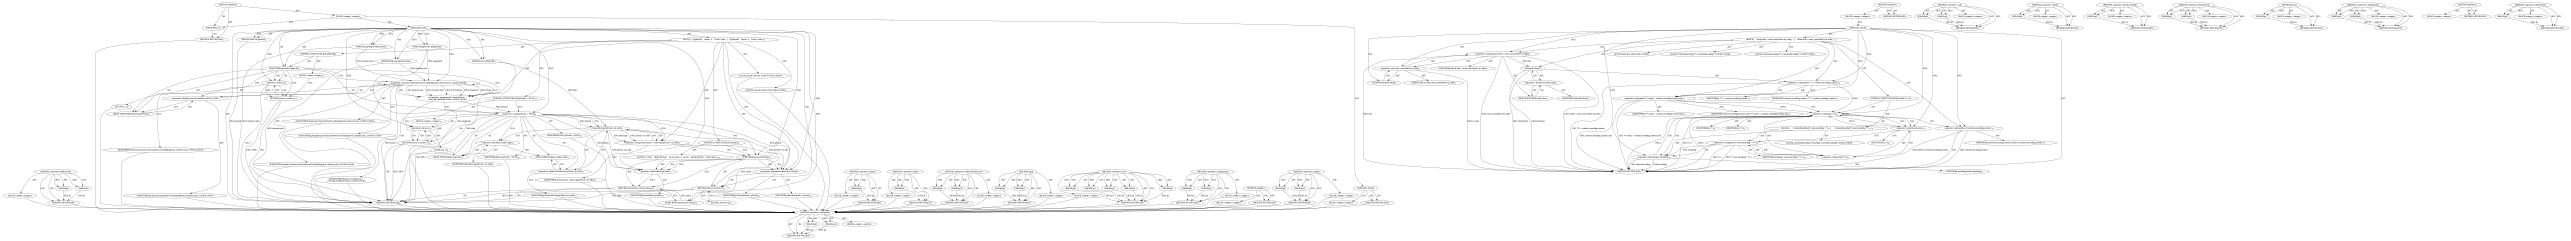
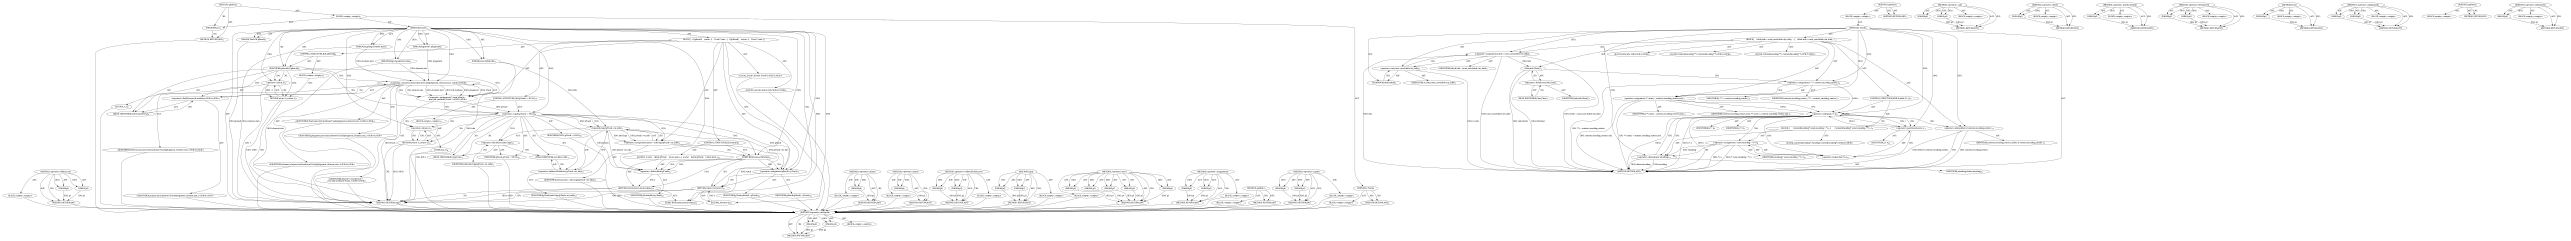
edge "(METHOD,Create)" -> "(LITERAL,0,return 0;)": added, label "DDG:"
edge "(<operator>.assignment,& info = const_cast<Info&>(m_info))" -> "(FIELD_IDENTIFIER,Clear,Clear)": removed, label "CFG:"
edge "(PARAM,Segment* pSegment)" -> "(METHOD_RETURN,long)": removed, label "DDG: pSegment"
edge "(<operator>.postIncrement,i++)" -> "(<operator>.assignment,* const encoding = *i++)": now "(<operator>.notEquals,i != j)" -> "(<operator>.assignment,* const encoding = *i++)"
edge "(<operator>.fieldAccess,info.Copy)" -> "(FIELD_IDENTIFIER,Copy,Copy)": now "(<operator>.fieldAccess,info.Copy)" -> "(IDENTIFIER,pTrack,pTrack == NULL)"
edge "(IDENTIFIER,status,return status;)" -> "(RETURN,return status;,return status;)": removed, label "DDG: status"
